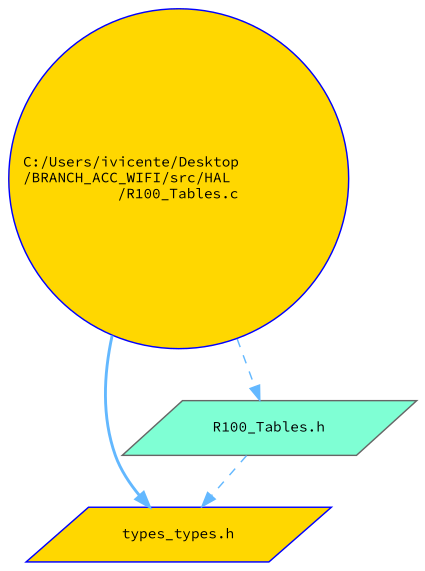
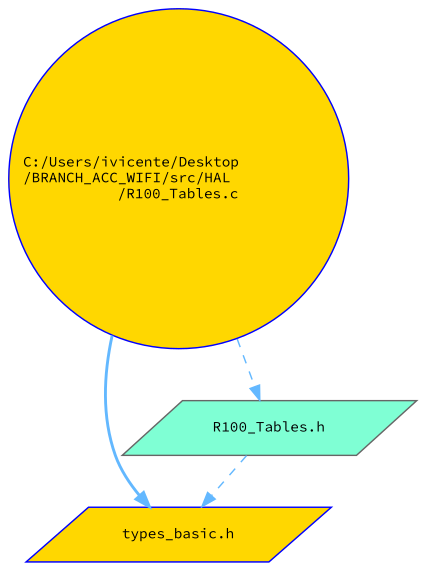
node "types_types.h": label "types_types.h" -> "types_basic.h"
